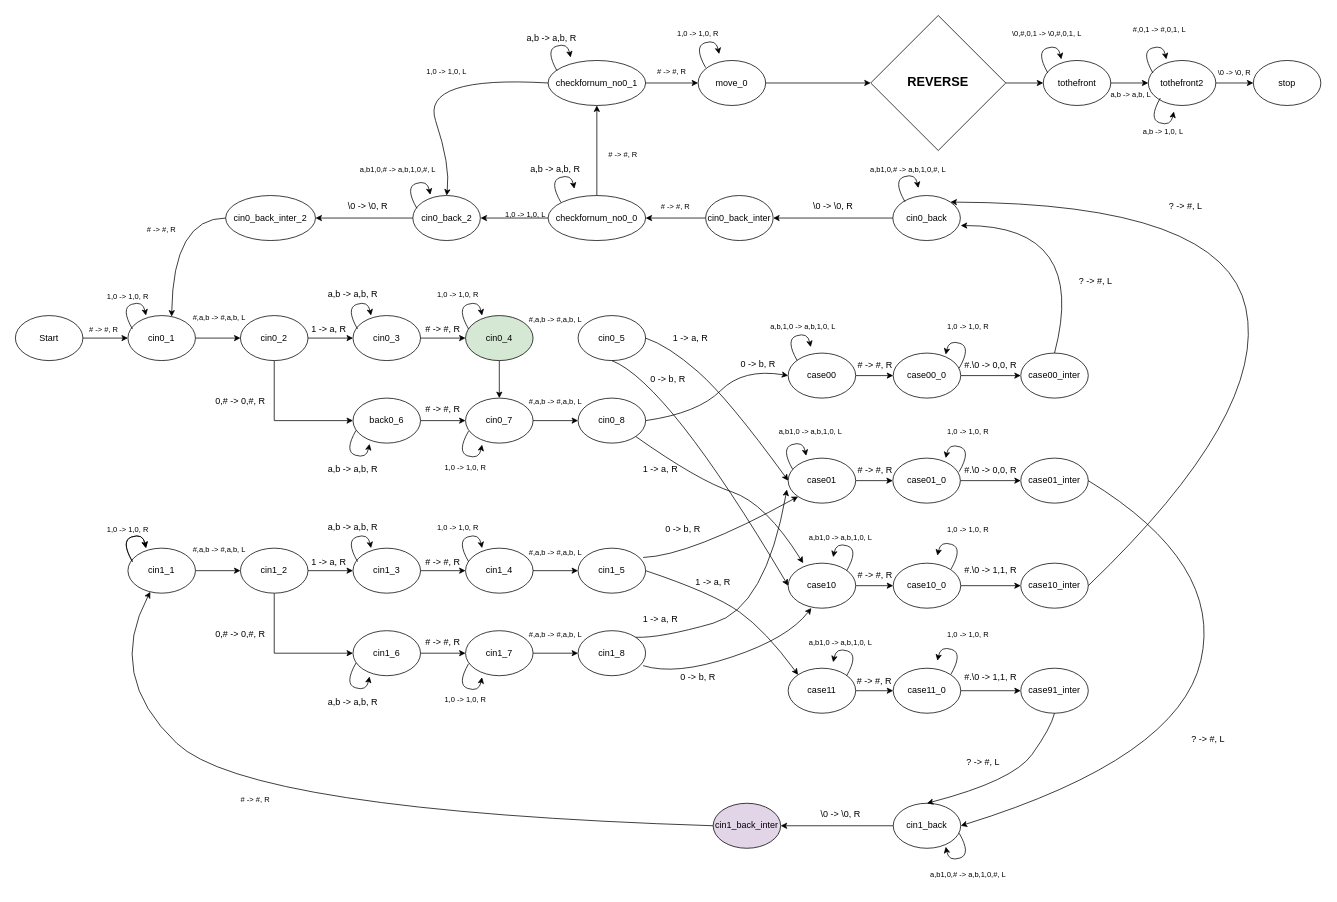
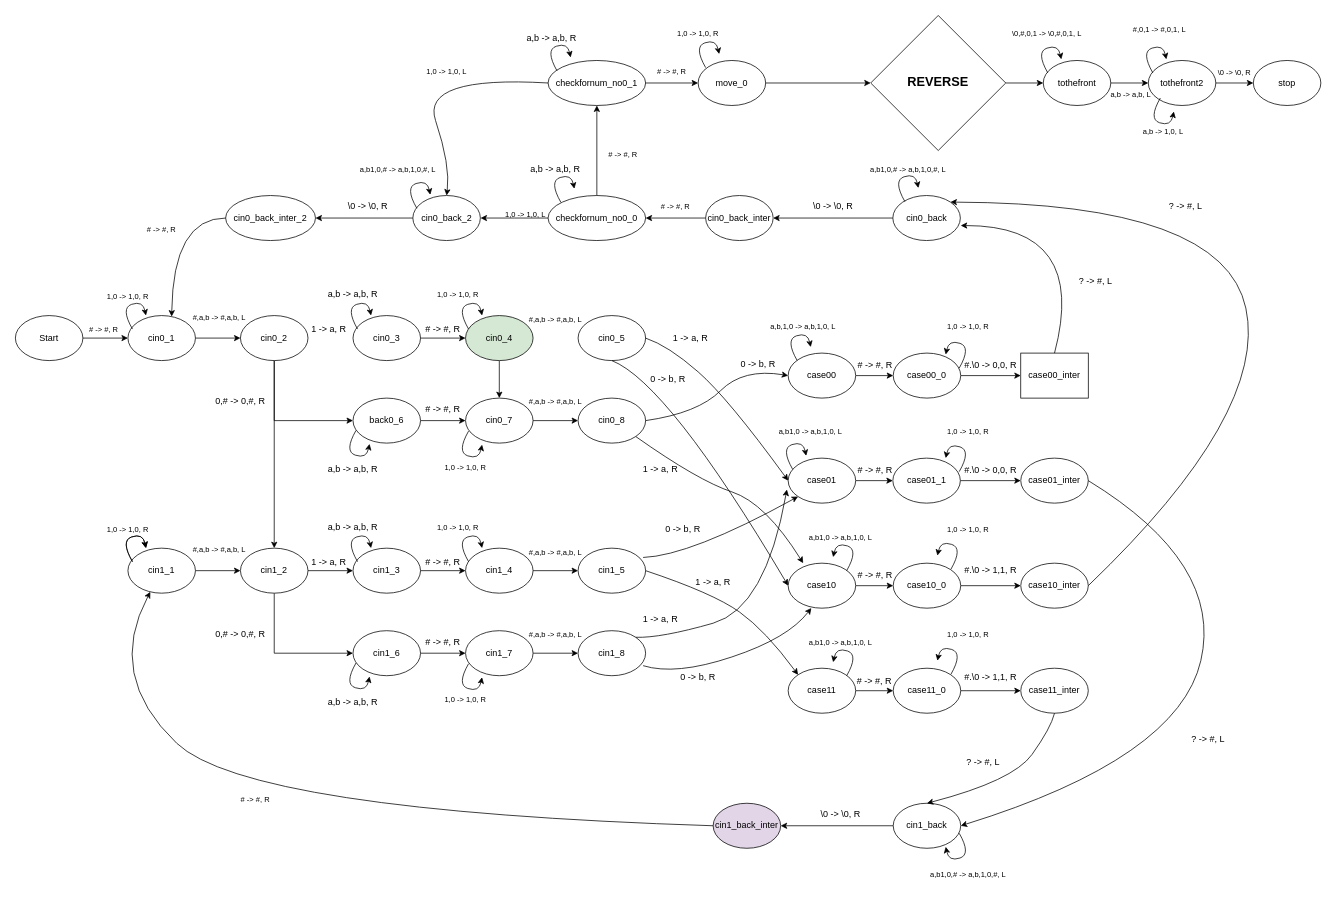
edge "cin0_2" -> "cin0_3": now "cin0_2" -> "cin1_2"
node "case00_inter": shape ellipse -> rectangle
node "case01_0": label "case01_0" -> "case01_1"
node "case91_inter": label "case91_inter" -> "case11_inter"
